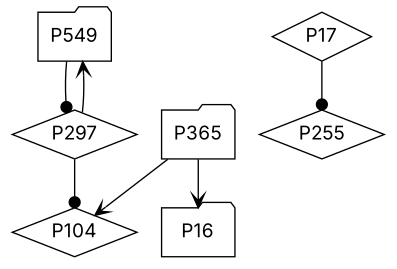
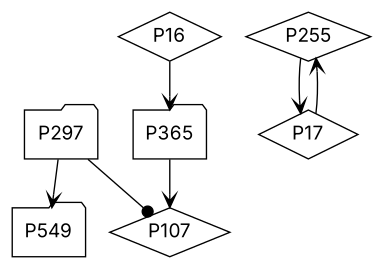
edge "P255" -> "P17": added
edge "P17" -> "P255": arrowhead dot -> vee
edge "P549" -> "P297": removed
node "P297": shape diamond -> folder
edge "P365" -> "P16": reversed
node "P104": label "P104" -> "P107"
node "P16": shape folder -> diamond
